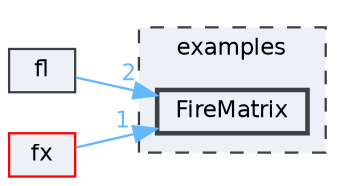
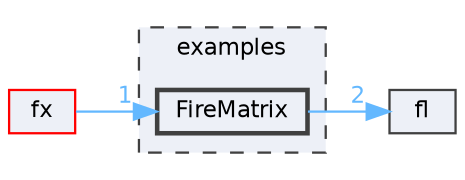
edge "fl" -> "FireMatrix": reversed
